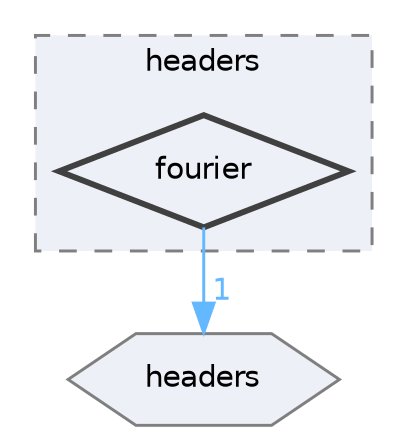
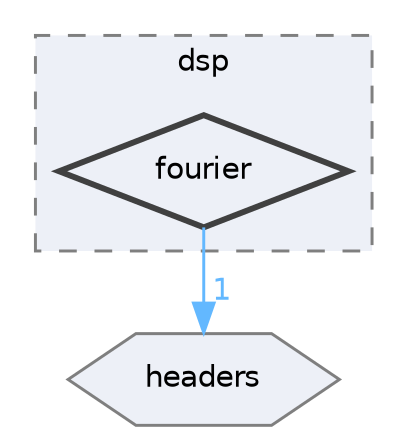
cluster "headers": label "headers" -> "dsp"
